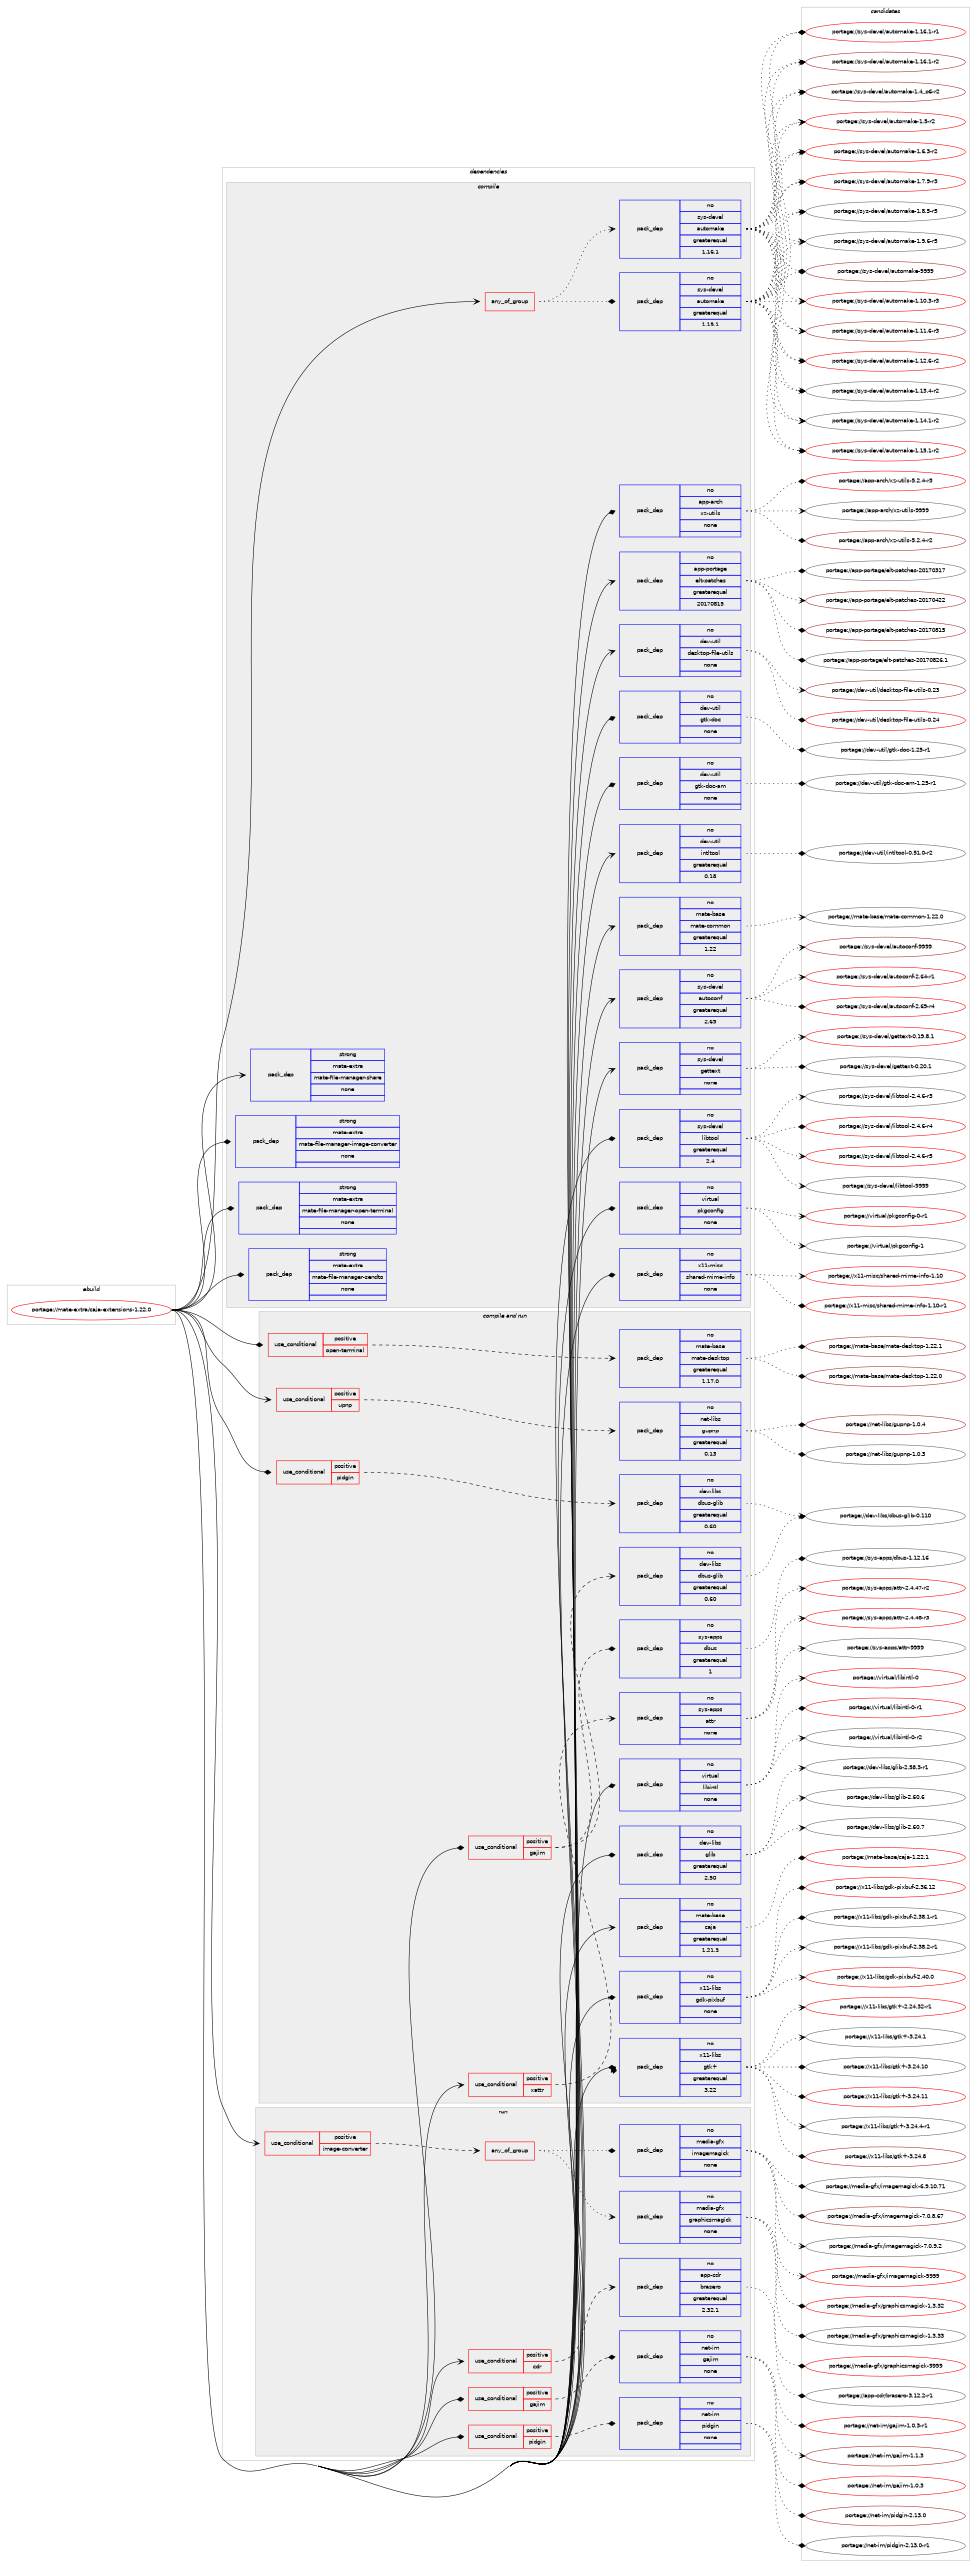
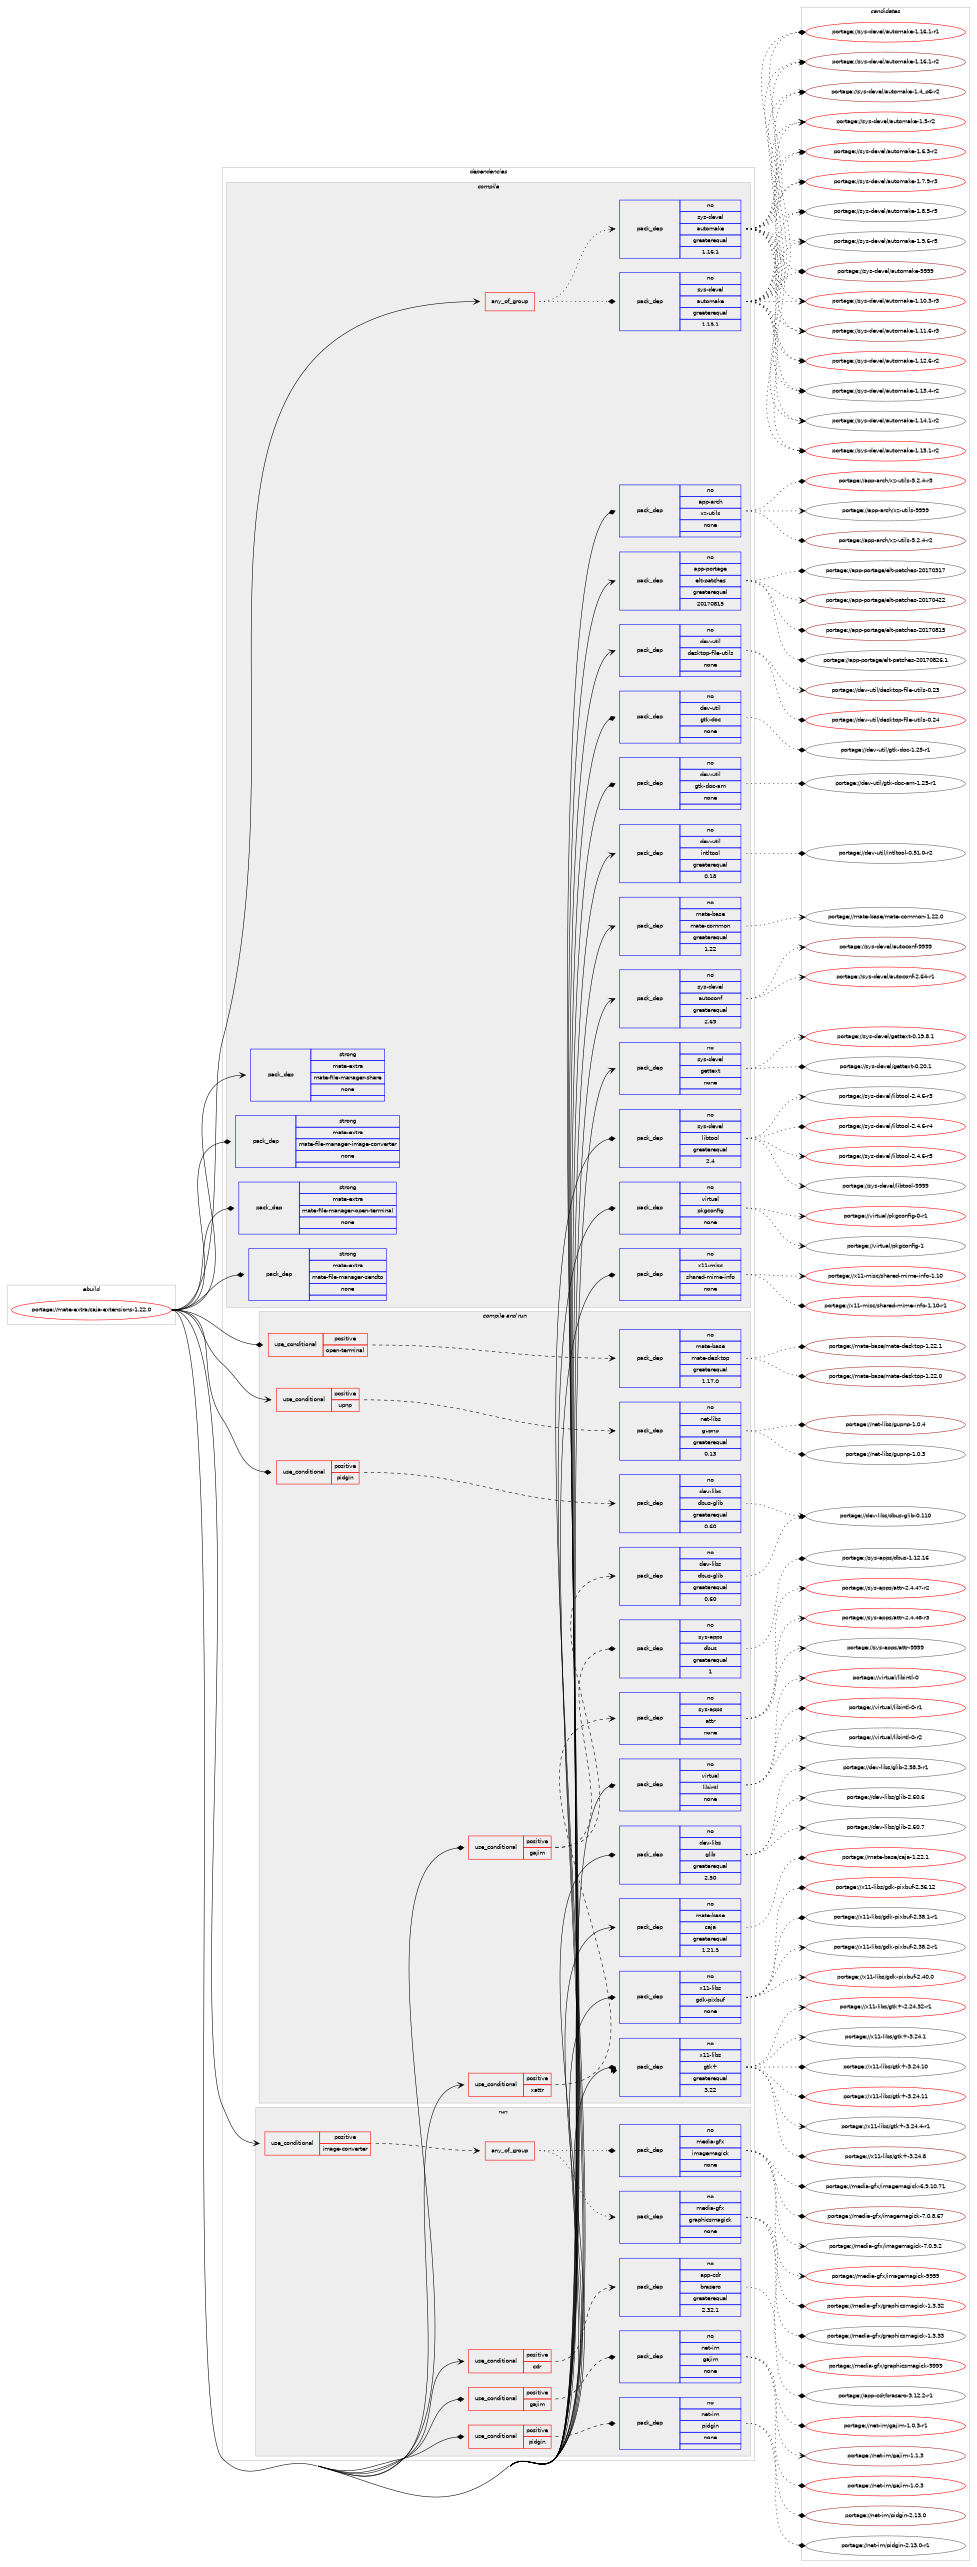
node "portage://sys-devel/autoconf-2.69-r4": removed
